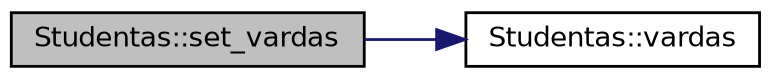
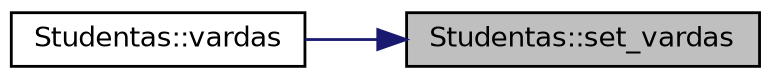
edge "Studentas::set_vardas" -> "Studentas::vardas": reversed
